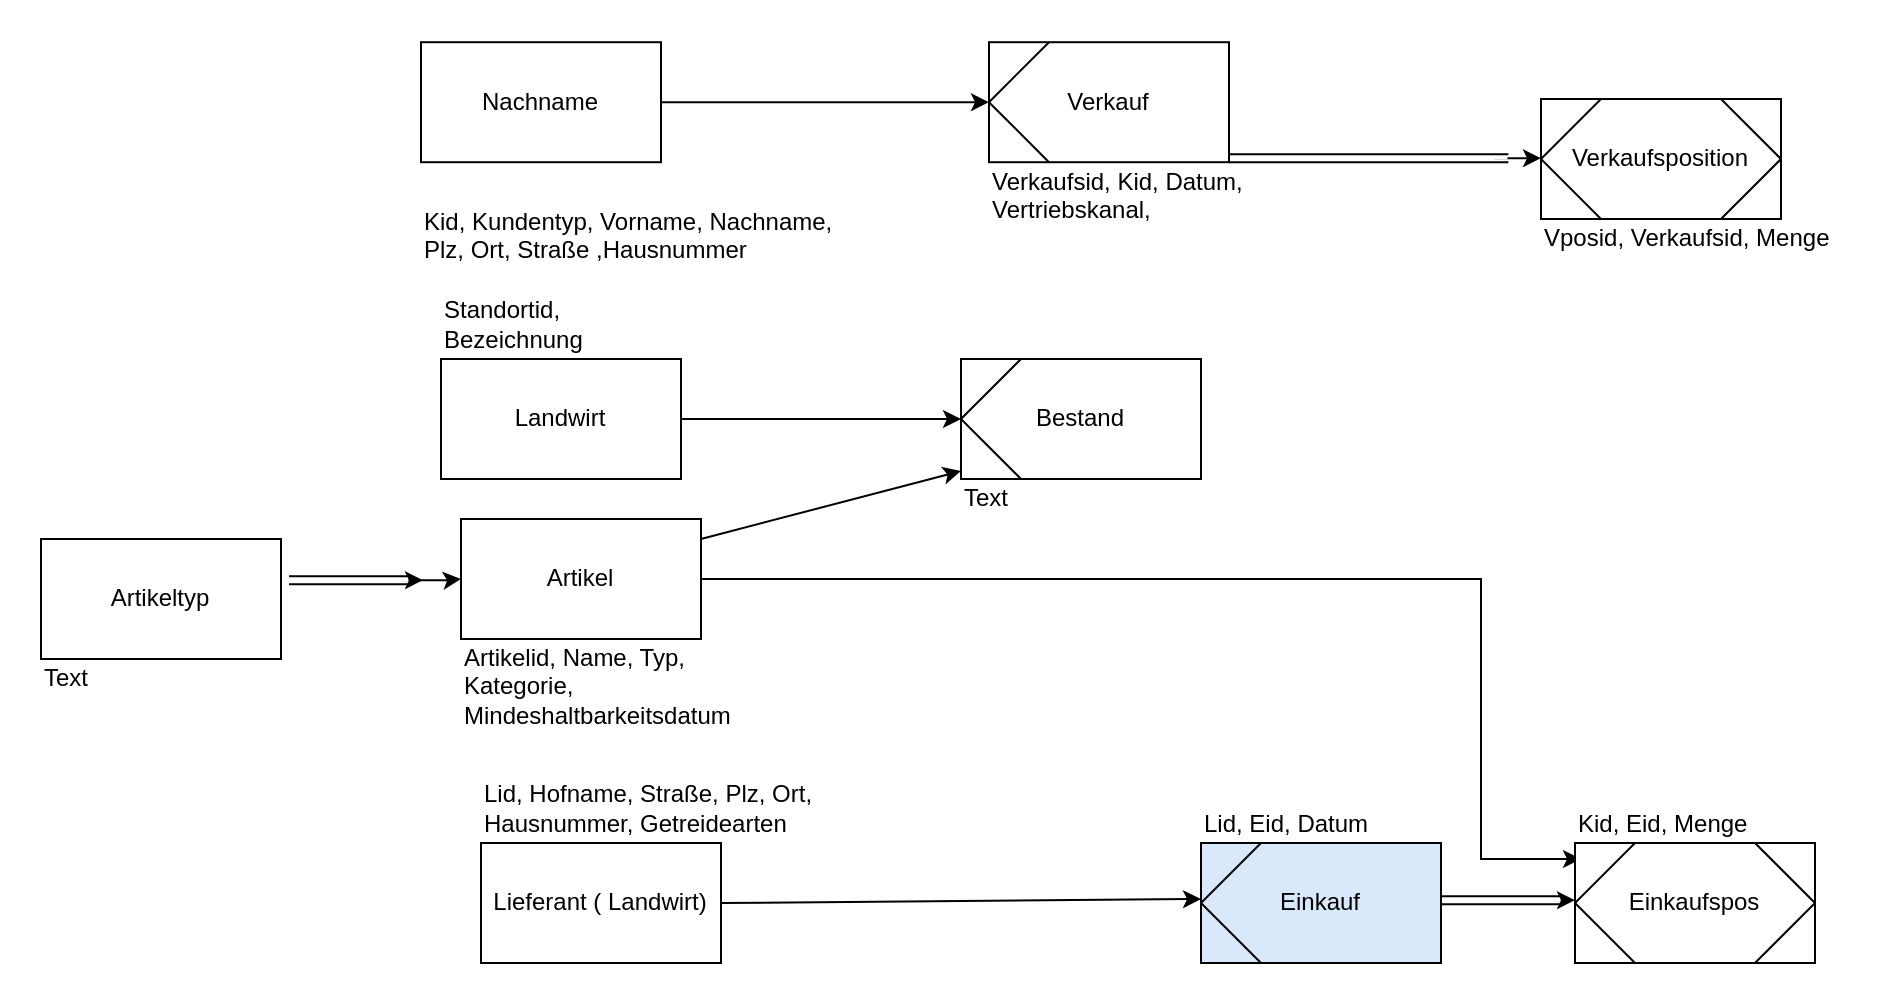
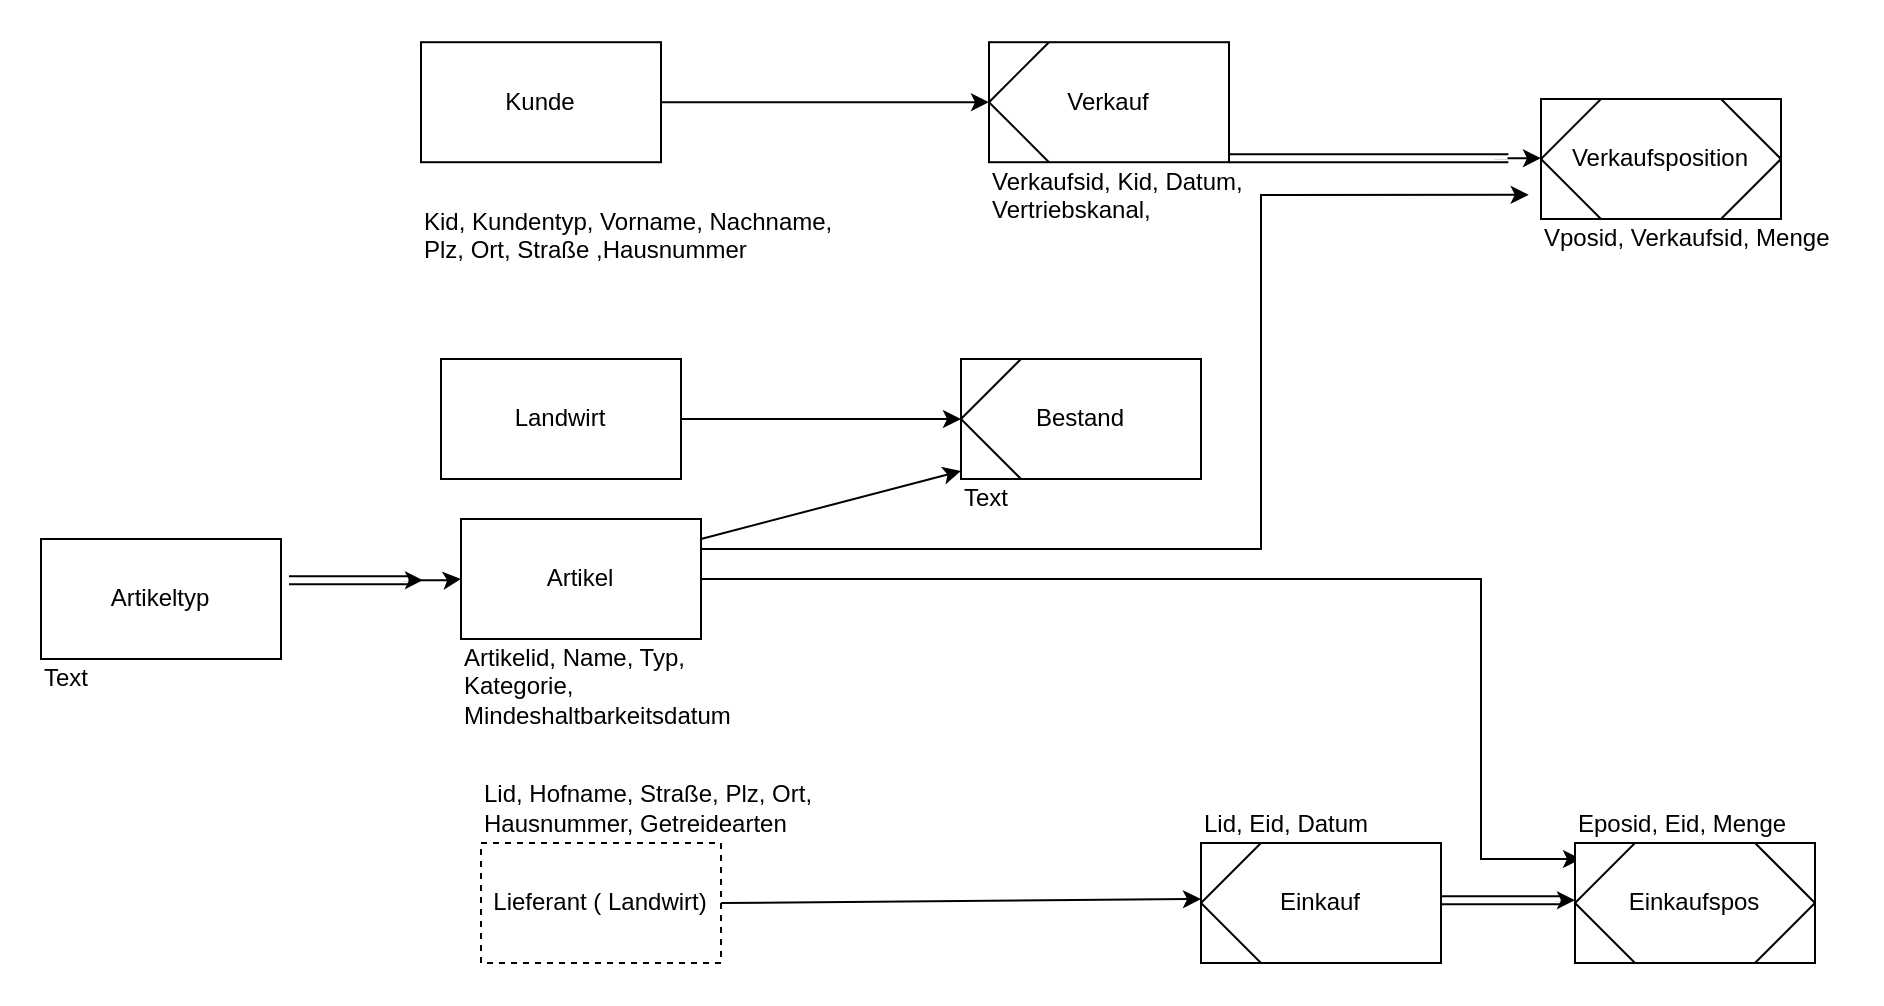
node "Nachname": label "Nachname" -> "Kunde"
node "Standortid, Bezeichnung": removed
edge "Artikel" -> "Vposid, Verkaufsid, Menge": added
node "Kid, Eid, Menge": label "Kid, Eid, Menge" -> "Eposid, Eid, Menge"
node "Lieferant ( Landwirt)": style solid -> dashed
node "Einkauf": fillcolor #dae8fc -> #ffffff
